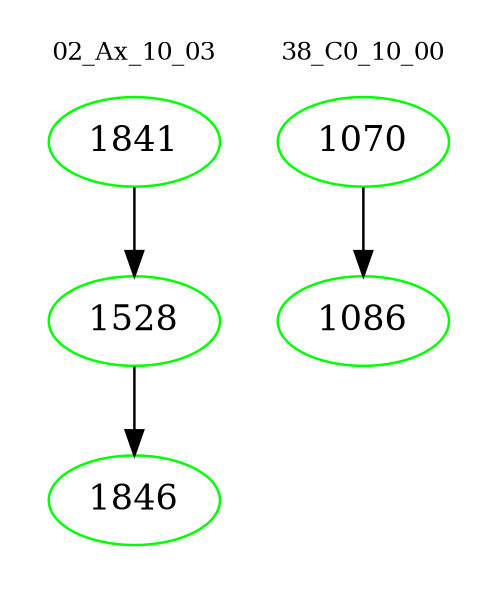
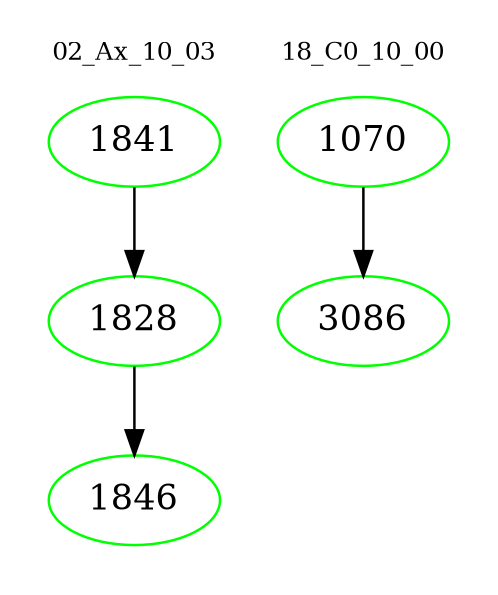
cluster "38_C0_10_00": label "38_C0_10_00" -> "18_C0_10_00"
node "1528": label "1528" -> "1828"
node "1086": label "1086" -> "3086"
